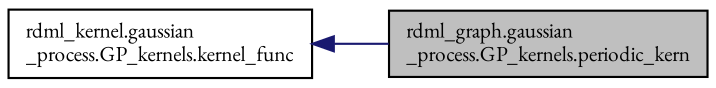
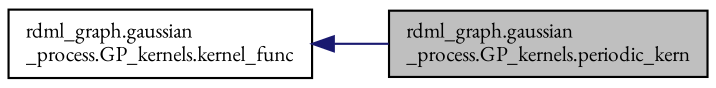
node "rdml_kernel.gaussian _process.GP_kernels.kernel_func": label "rdml_kernel.gaussian _process.GP_kernels.kernel_func" -> "rdml_graph.gaussian _process.GP_kernels.kernel_func"
